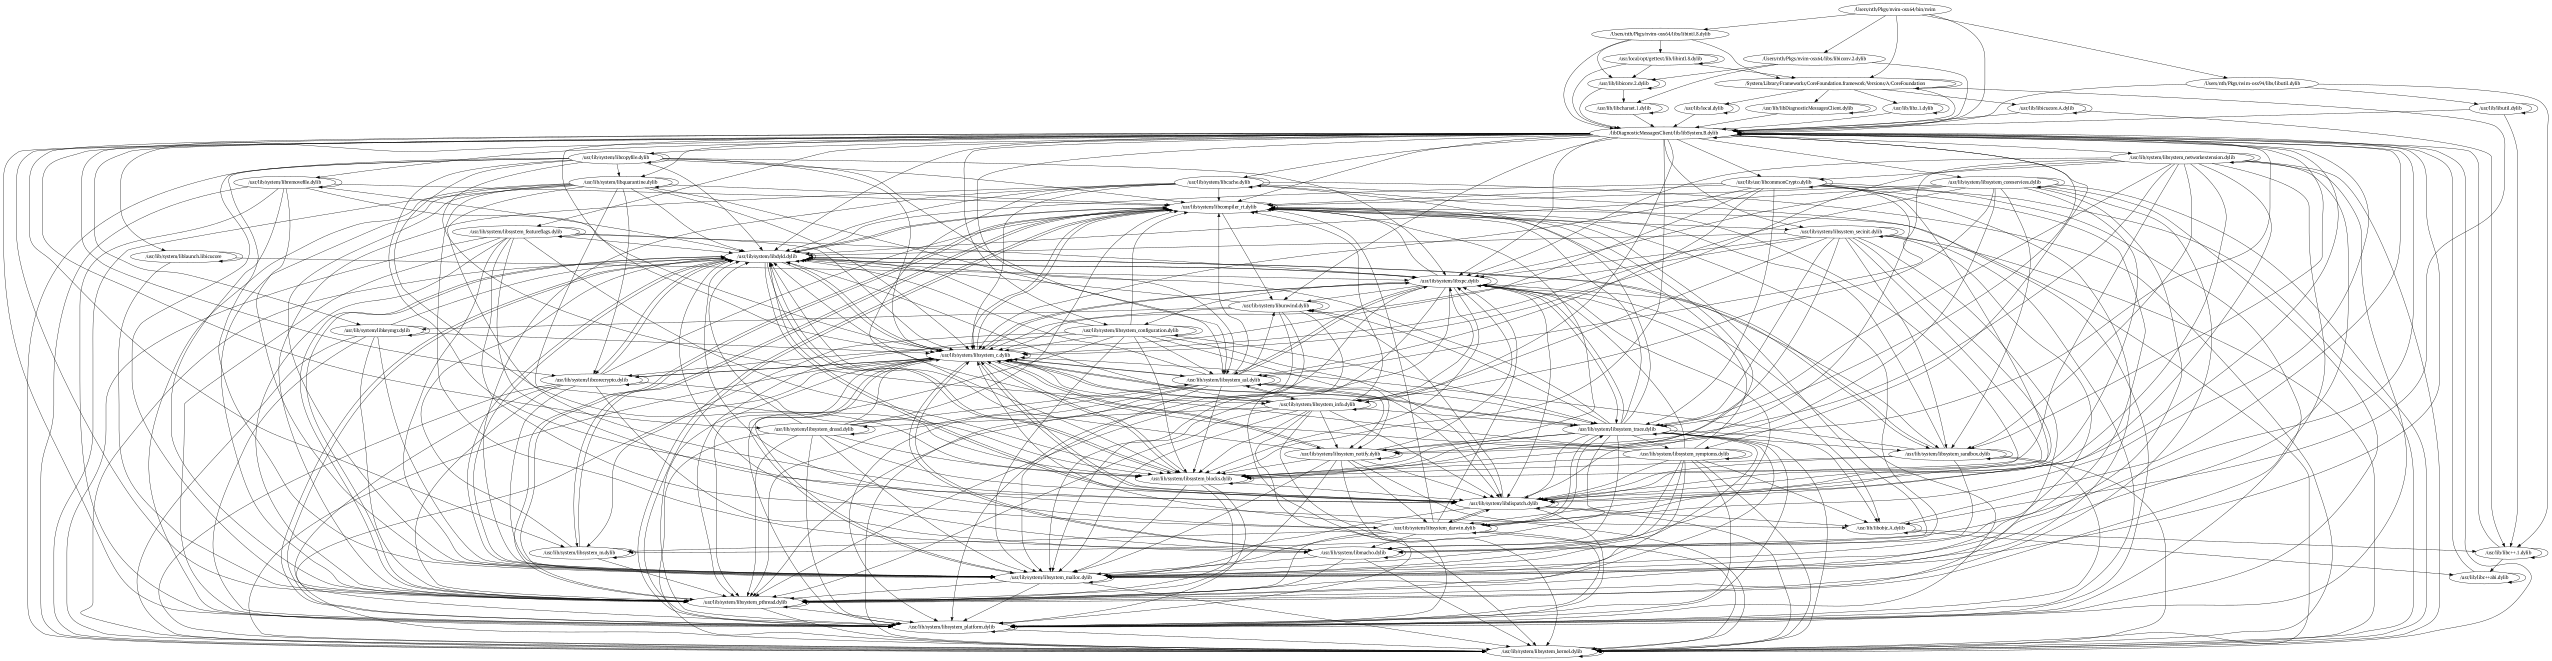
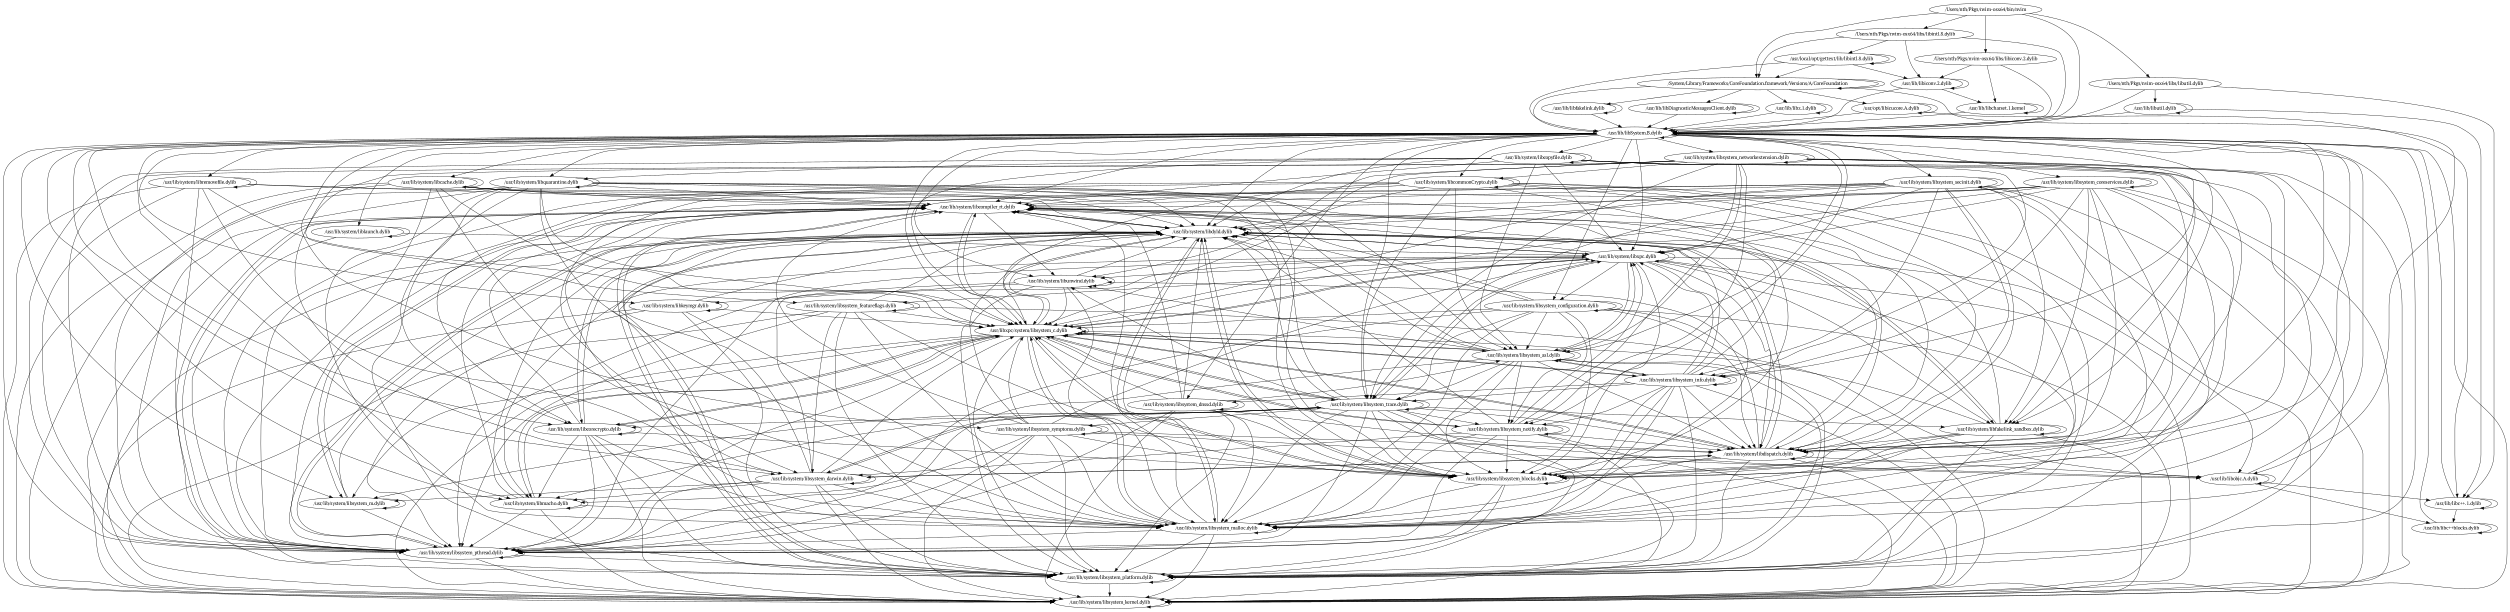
node "/Users/nth/Pkgs/nvim-osx94/libs/libutil.dylib": label "/Users/nth/Pkgs/nvim-osx94/libs/libutil.dylib" -> "/Users/nth/Pkgs/nvim-osx64/libs/libutil.dylib"
node "/usr/lib/libcharset.1.dylib": label "/usr/lib/libcharset.1.dylib" -> "/usr/lib/libcharset.1.kernel"
node "/usr/lib/local.dylib": label "/usr/lib/local.dylib" -> "/usr/lib/libfakelink.dylib"
node "/usr/lib/libicucore.A.dylib": label "/usr/lib/libicucore.A.dylib" -> "/usr/opt/libicucore.A.dylib"
node "/libDiagnosticMessagesClient/lib/libSystem.B.dylib": label "/libDiagnosticMessagesClient/lib/libSystem.B.dylib" -> "/usr/lib/libSystem.B.dylib"
node "/usr/lib/usr/libcommonCrypto.dylib": label "/usr/lib/usr/libcommonCrypto.dylib" -> "/usr/lib/system/libcommonCrypto.dylib"
edge "/usr/lib/system/libcompiler_rt.dylib" -> "/usr/lib/system/libsystem_secinit.dylib": reversed
edge "/usr/lib/system/libsystem_featureflags.dylib" -> "/usr/lib/system/libxpc.dylib": reversed
edge "/usr/lib/system/libsystem_trace.dylib" -> "/usr/lib/system/libcache.dylib": now "/usr/lib/system/libsystem_trace.dylib" -> "/usr/lib/system/libcorecrypto.dylib"
node "/usr/lib/system/liblaunch.libicucore": label "/usr/lib/system/liblaunch.libicucore" -> "/usr/lib/system/liblaunch.dylib"
node "/usr/lib/system/libsystem_c.dylib": label "/usr/lib/system/libsystem_c.dylib" -> "/usr/libxpc/system/libsystem_c.dylib"
node "/usr/lib/system/libsystem_sandbox.dylib": label "/usr/lib/system/libsystem_sandbox.dylib" -> "/usr/lib/system/libfakelink_sandbox.dylib"
edge "/usr/lib/system/libsystem_blocks.dylib" -> "/usr/lib/system/libdispatch.dylib": reversed
node "/usr/lib/libc++abi.dylib": label "/usr/lib/libc++abi.dylib" -> "/usr/lib/libc++blocks.dylib"
edge "/usr/lib/system/libcopyfile.dylib" -> "/usr/lib/system/libsystem_kernel.dylib": removed
edge "/usr/lib/system/libsystem_networkextension.dylib" -> "/usr/lib/system/libsystem_platform.dylib": now "/usr/lib/system/libsystem_networkextension.dylib" -> "/usr/lib/system/libunwind.dylib"
